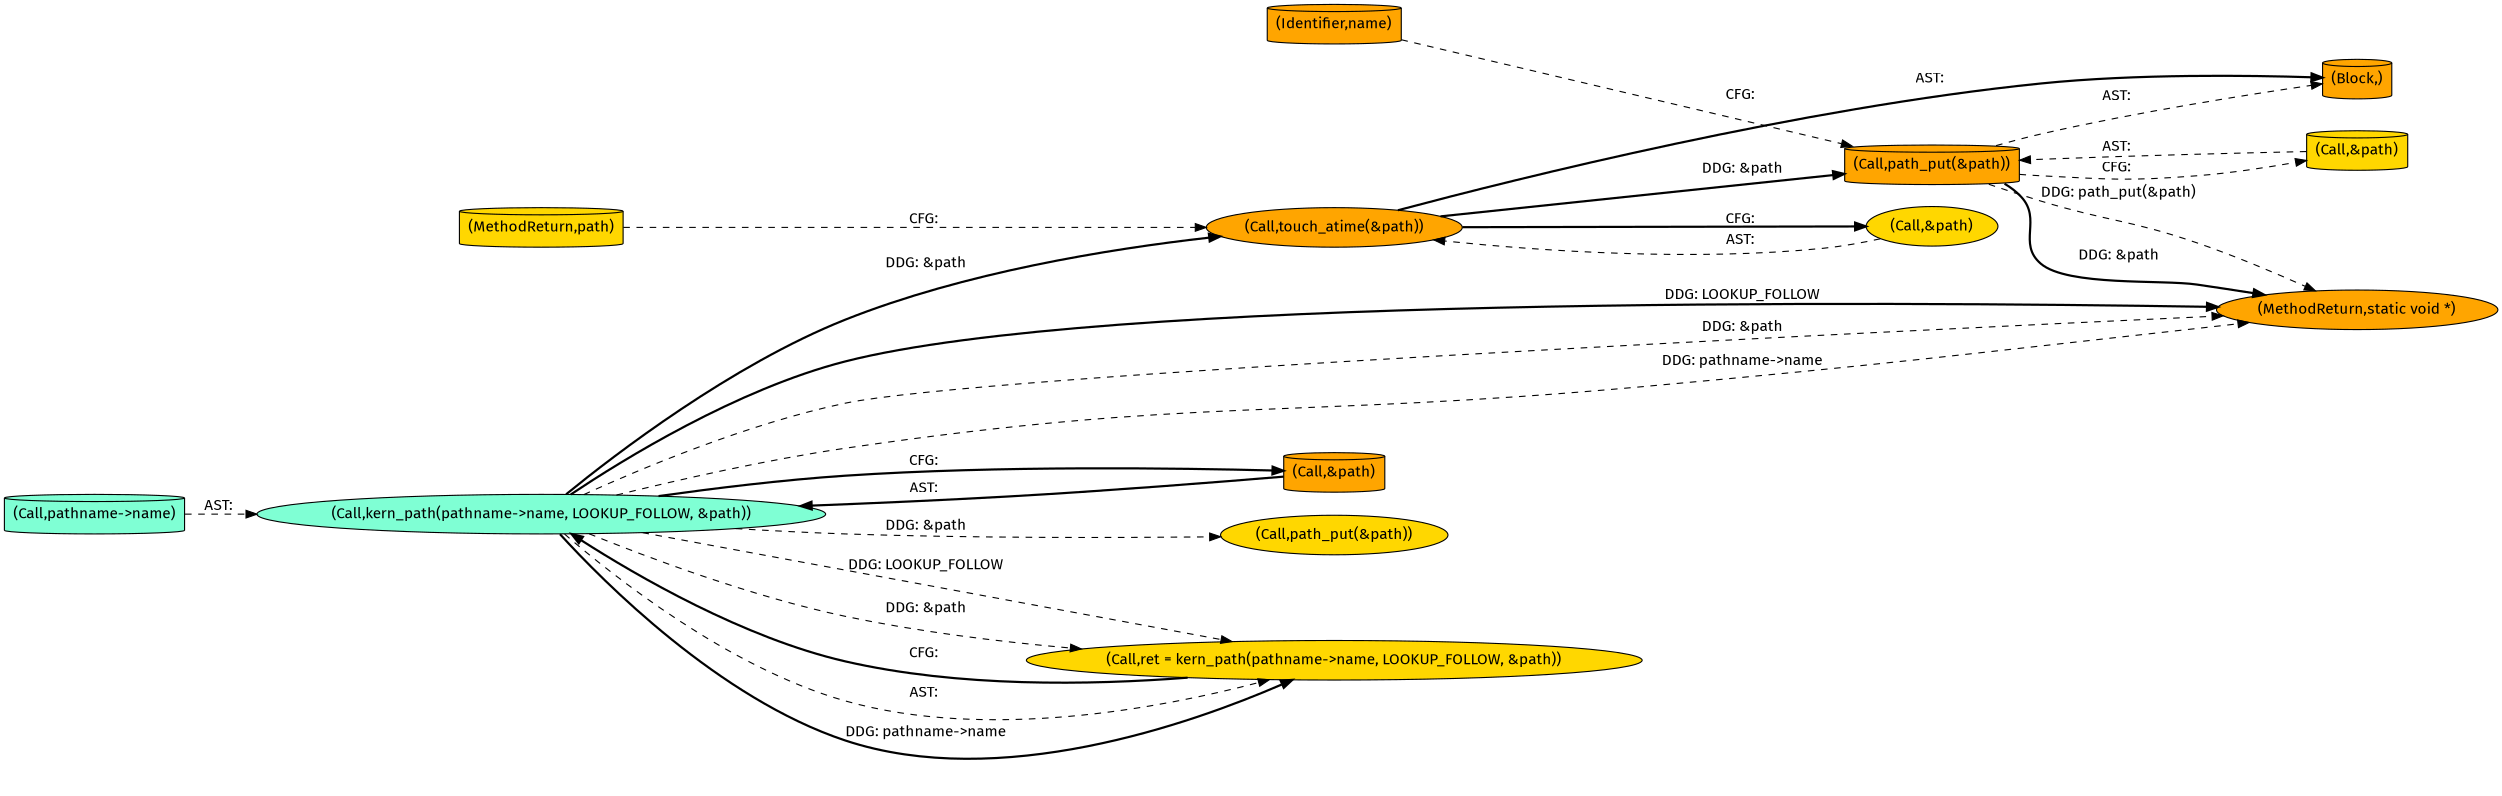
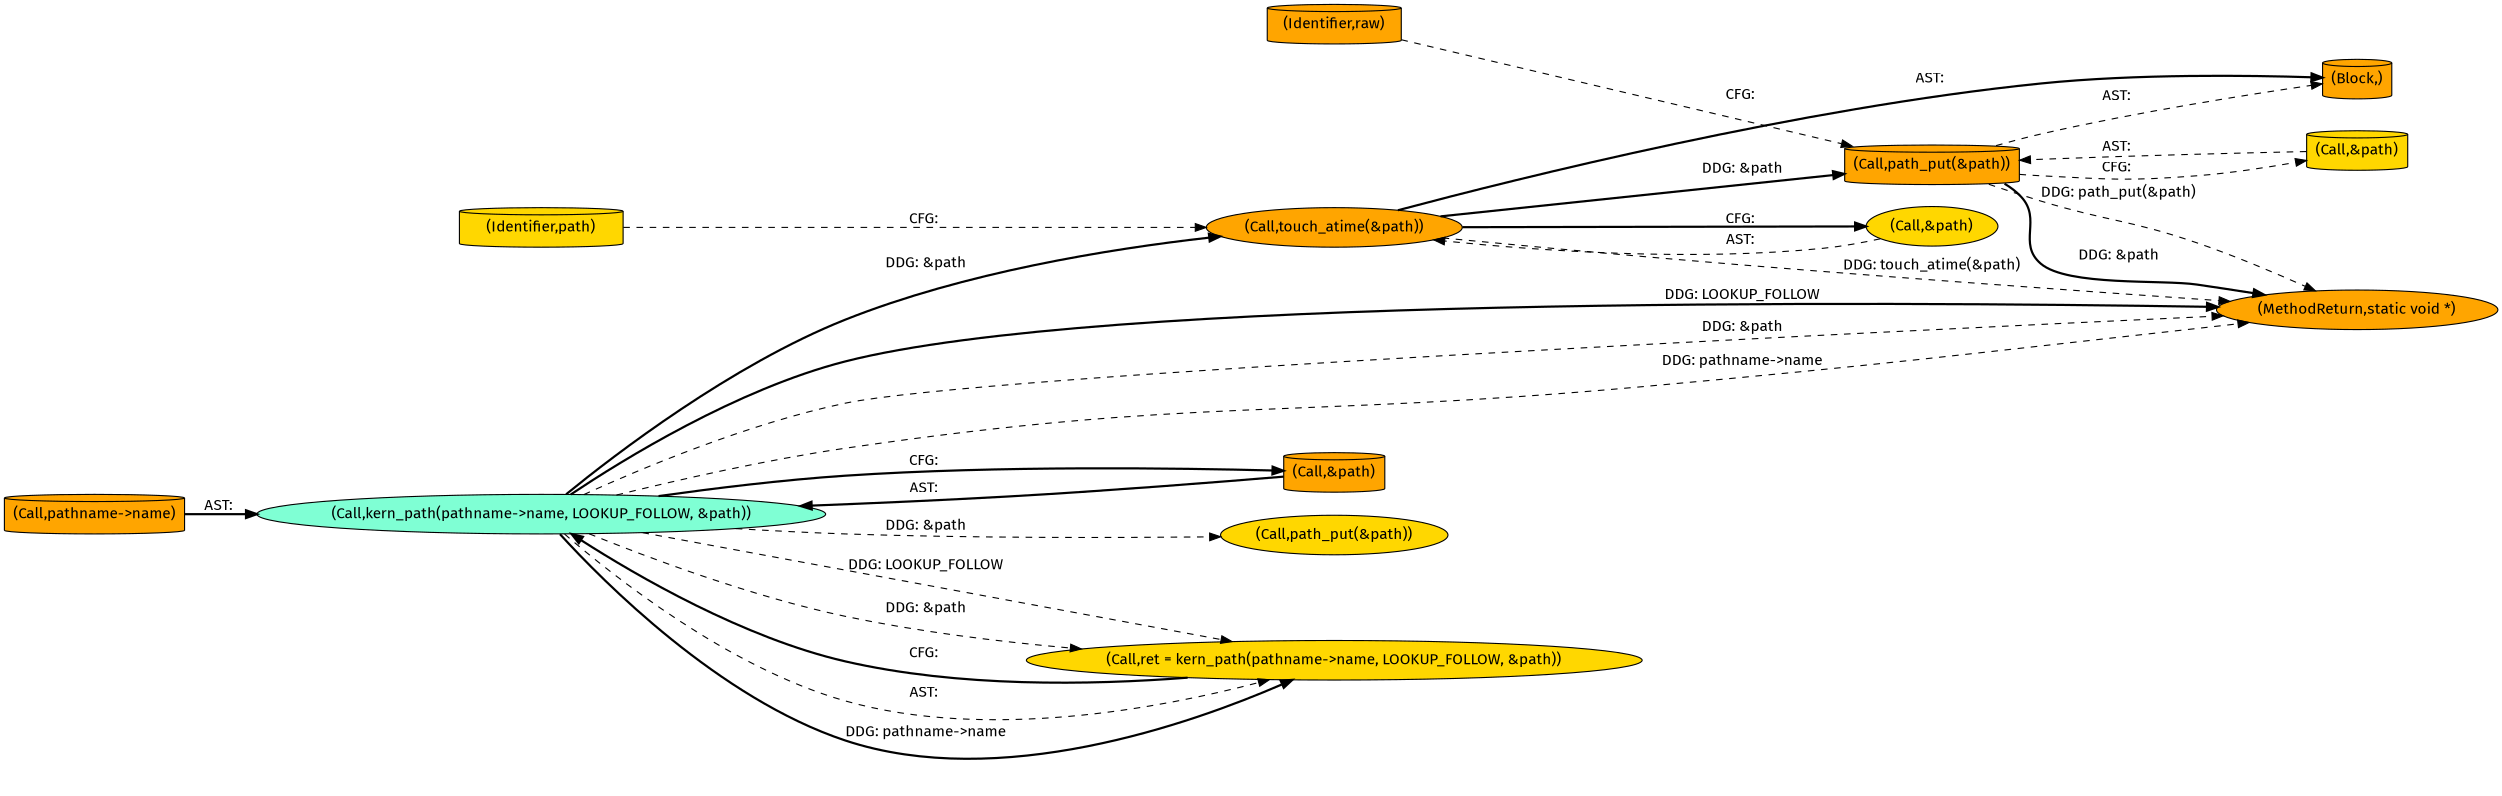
node "(Identifier,name)": label "(Identifier,name)" -> "(Identifier,raw)"
node "(MethodReturn,path)": label "(MethodReturn,path)" -> "(Identifier,path)"
edge "(Call,touch_atime(&path))" -> "(MethodReturn,static void *)": added, label "DDG: touch_atime(&path)"
node "(Call,pathname->name)": fillcolor aquamarine -> orange
edge "(Call,pathname->name)" -> "(Call,kern_path(pathname->name, LOOKUP_FOLLOW, &path))": style dashed -> bold
